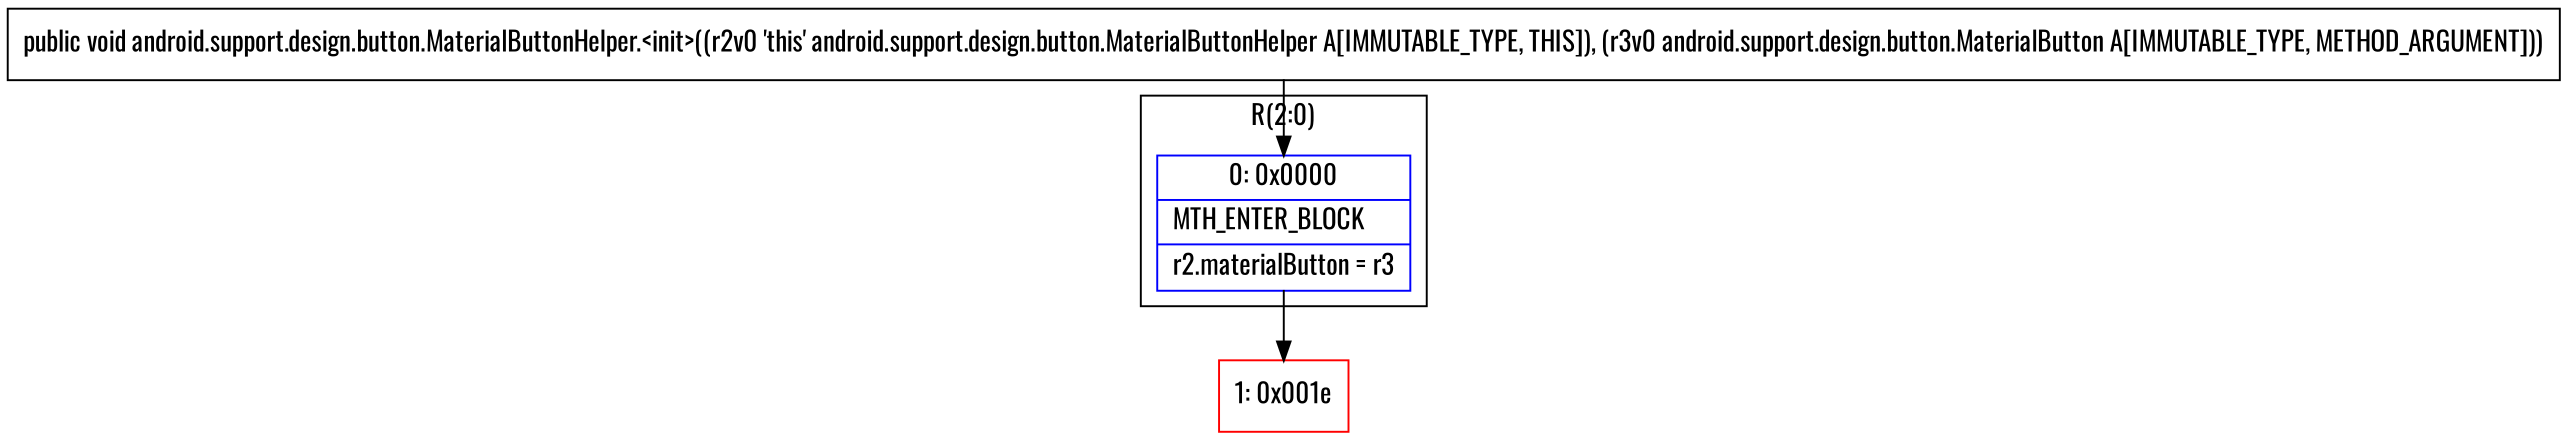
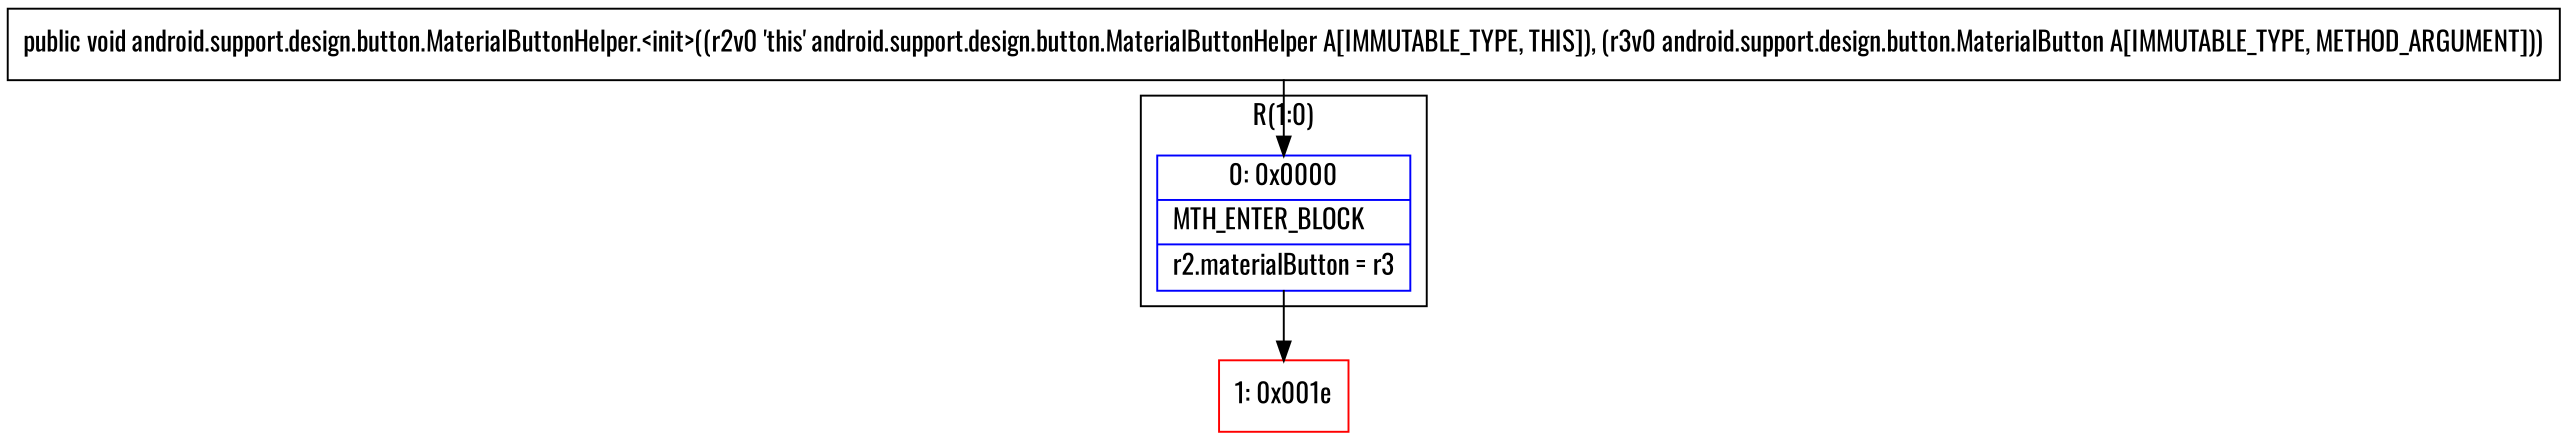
cluster "R(2:0)": label "R(2:0)" -> "R(1:0)"
